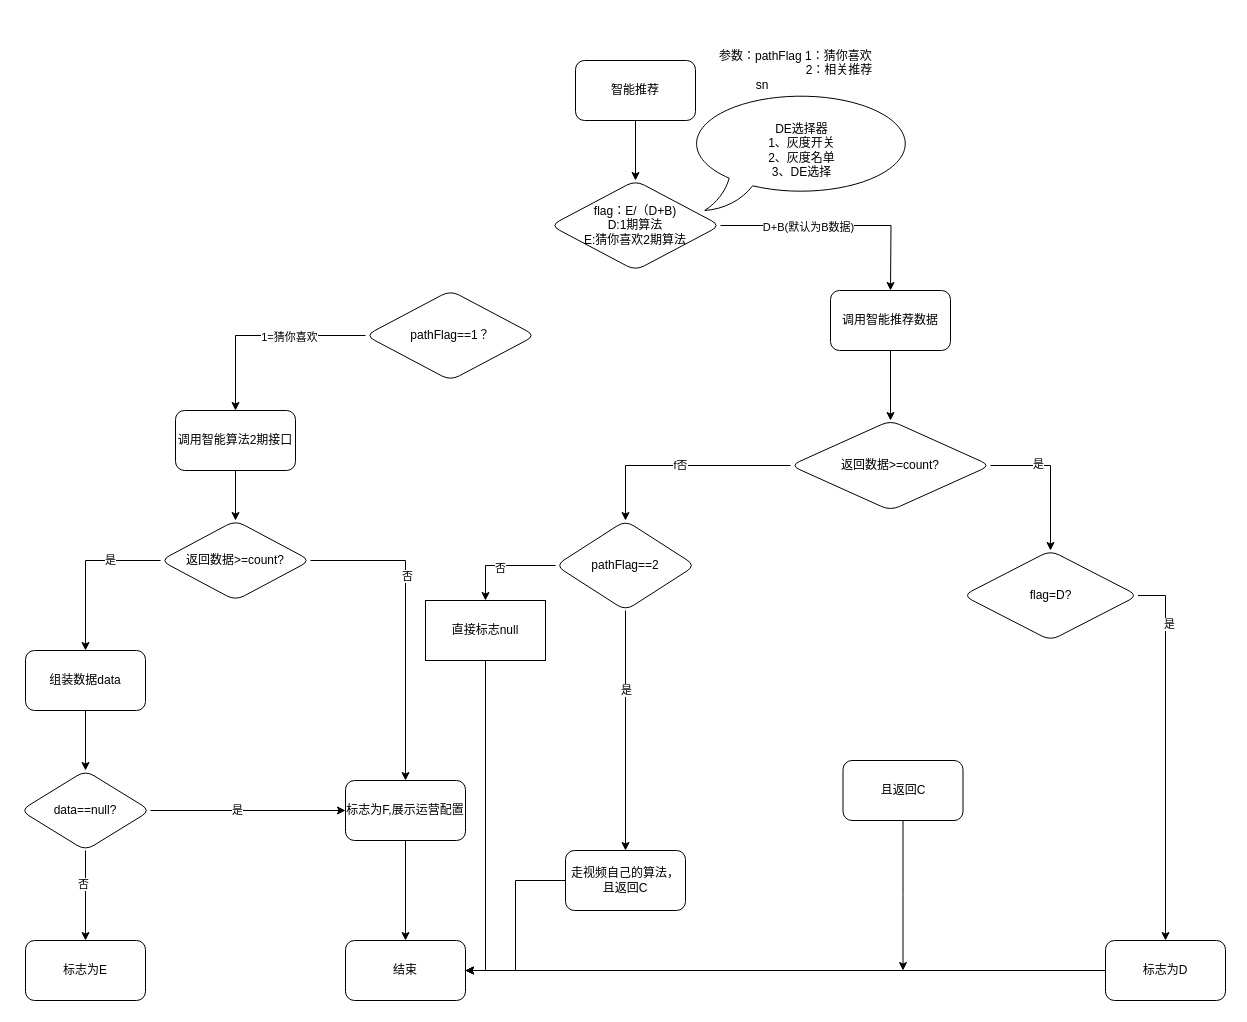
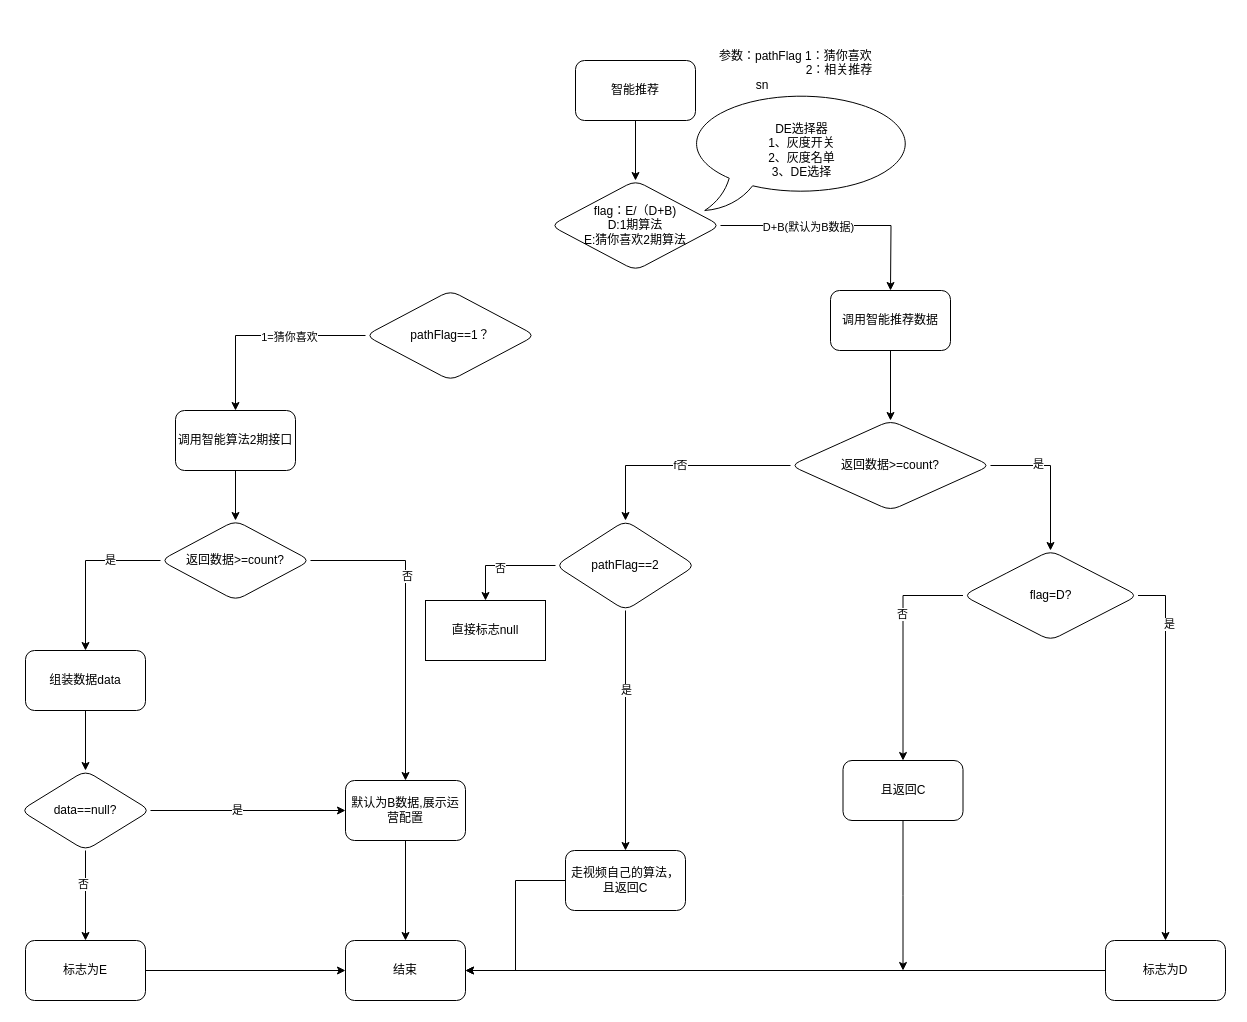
edge "flag=D?" -> "且返回C": added, label "否"
node "标志为F,展示运营配置": label "标志为F,展示运营配置" -> "默认为B数据,展示运营配置"
edge "直接标志null" -> "结束": removed
edge "标志为E" -> "结束": added
